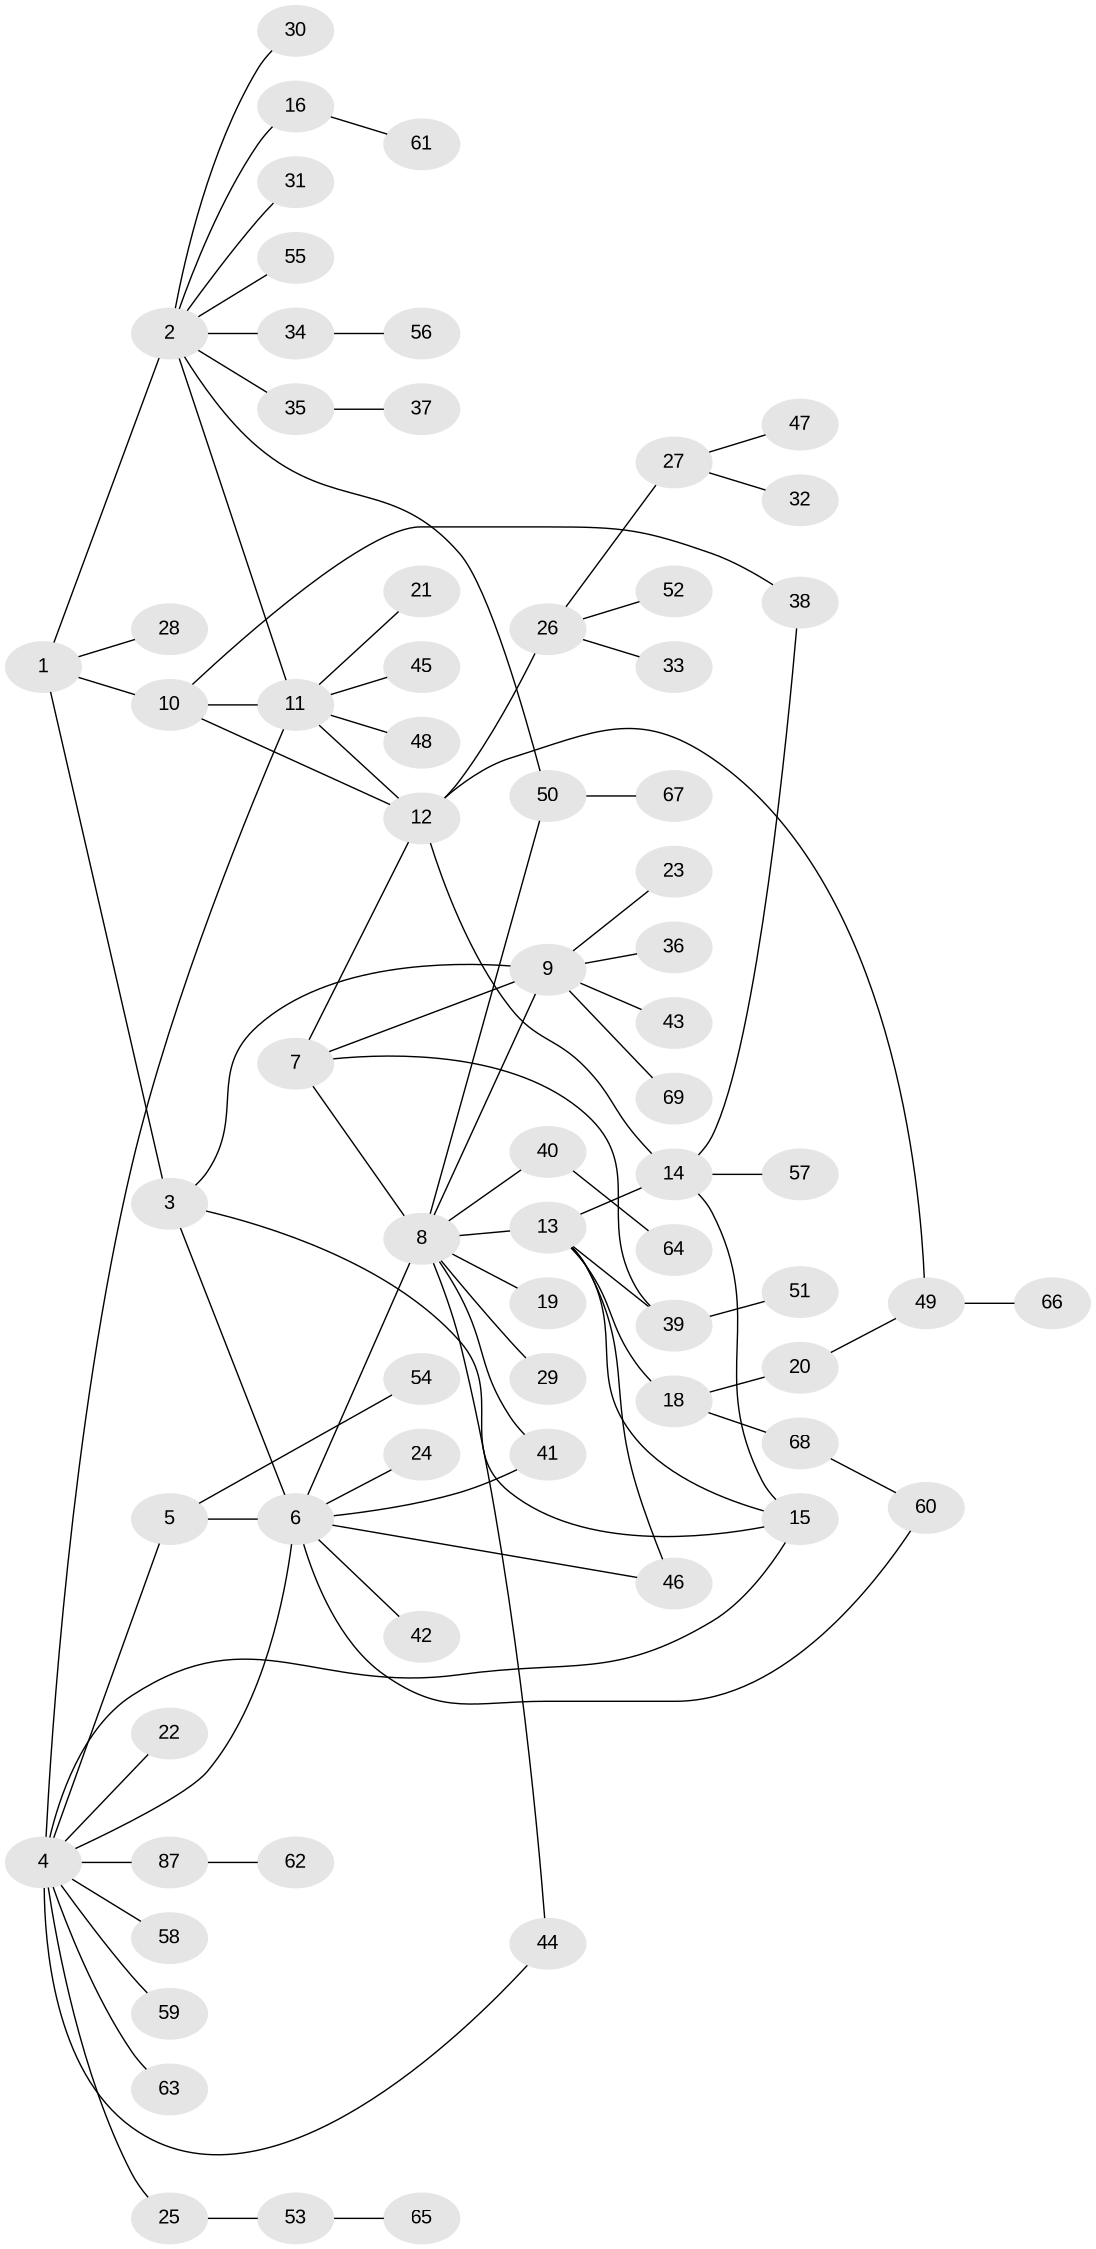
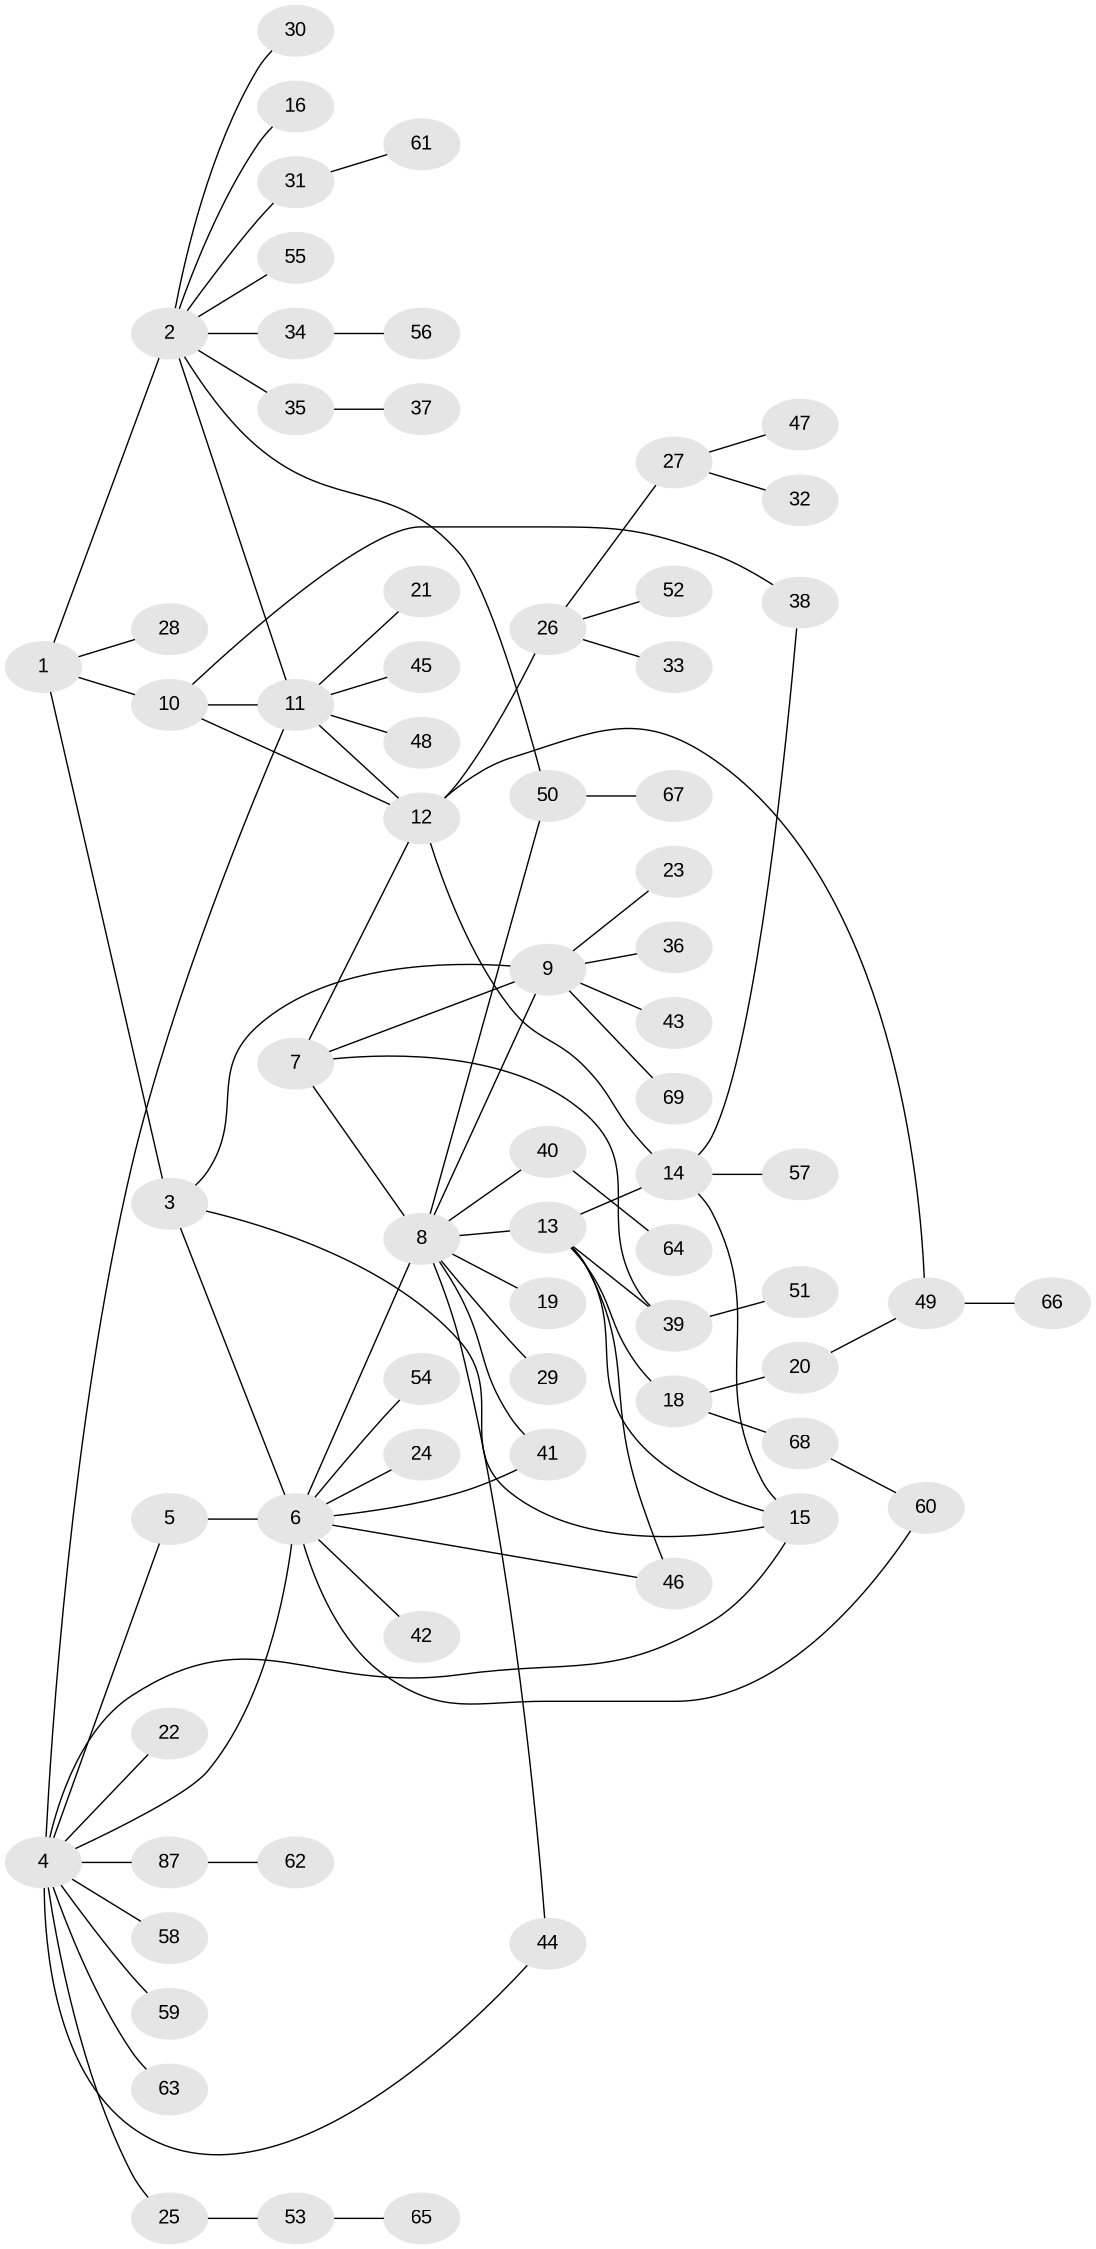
edge "16" -- "61": now "31" -- "61"
edge "54" -- "5": now "54" -- "6"
